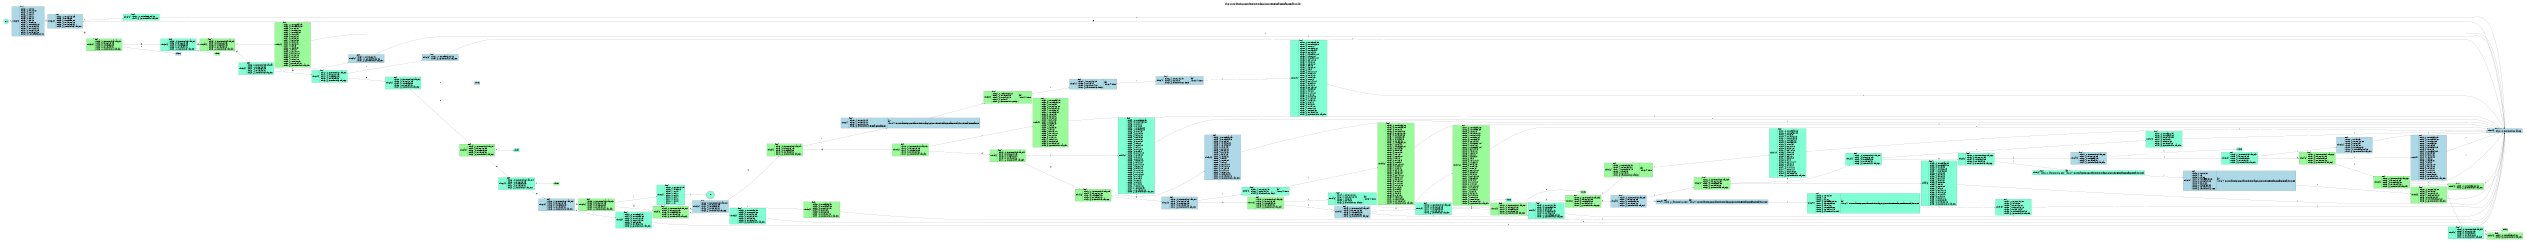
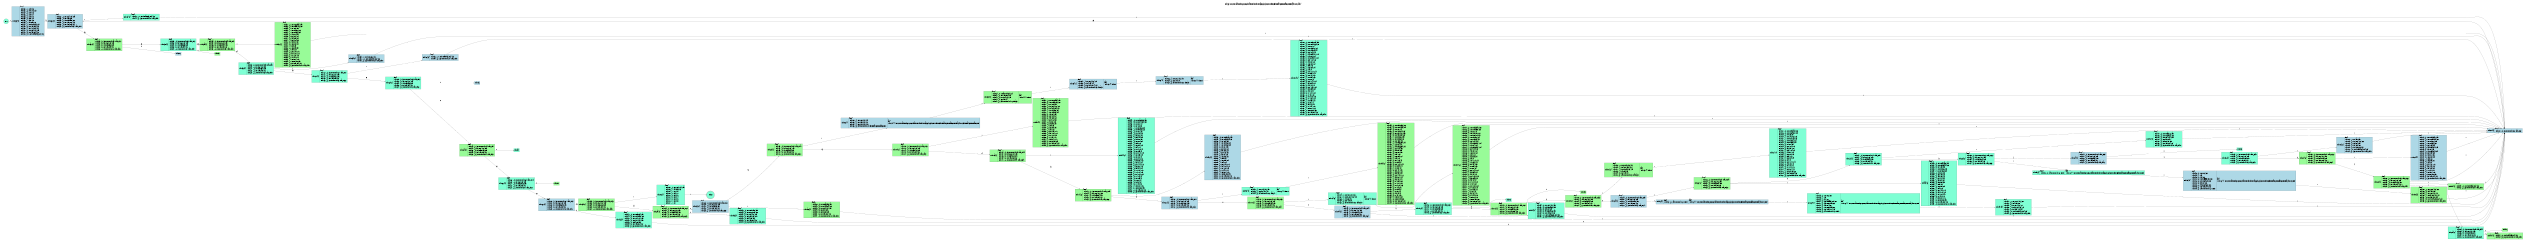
node "Exit": label "Exit" -> "Desktop"
